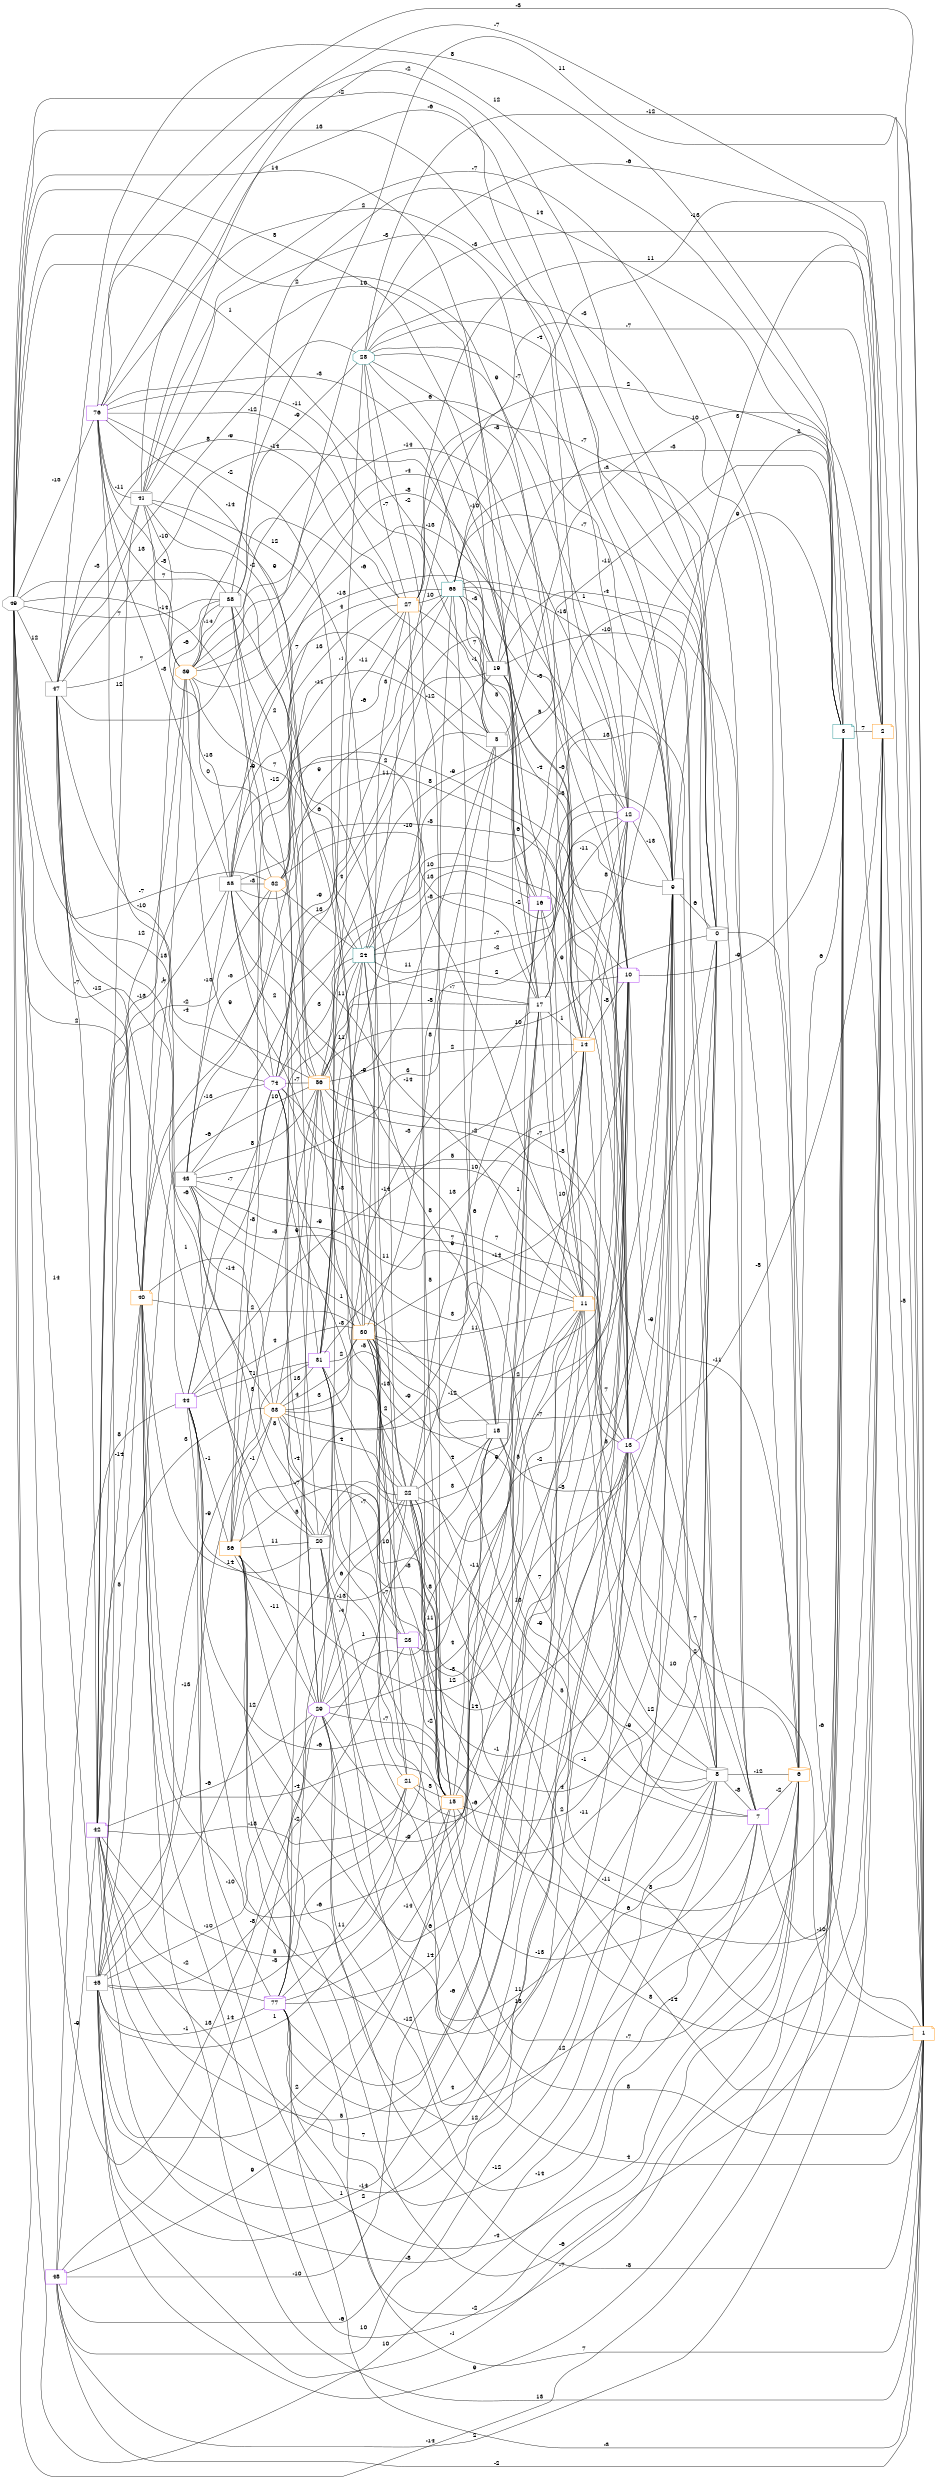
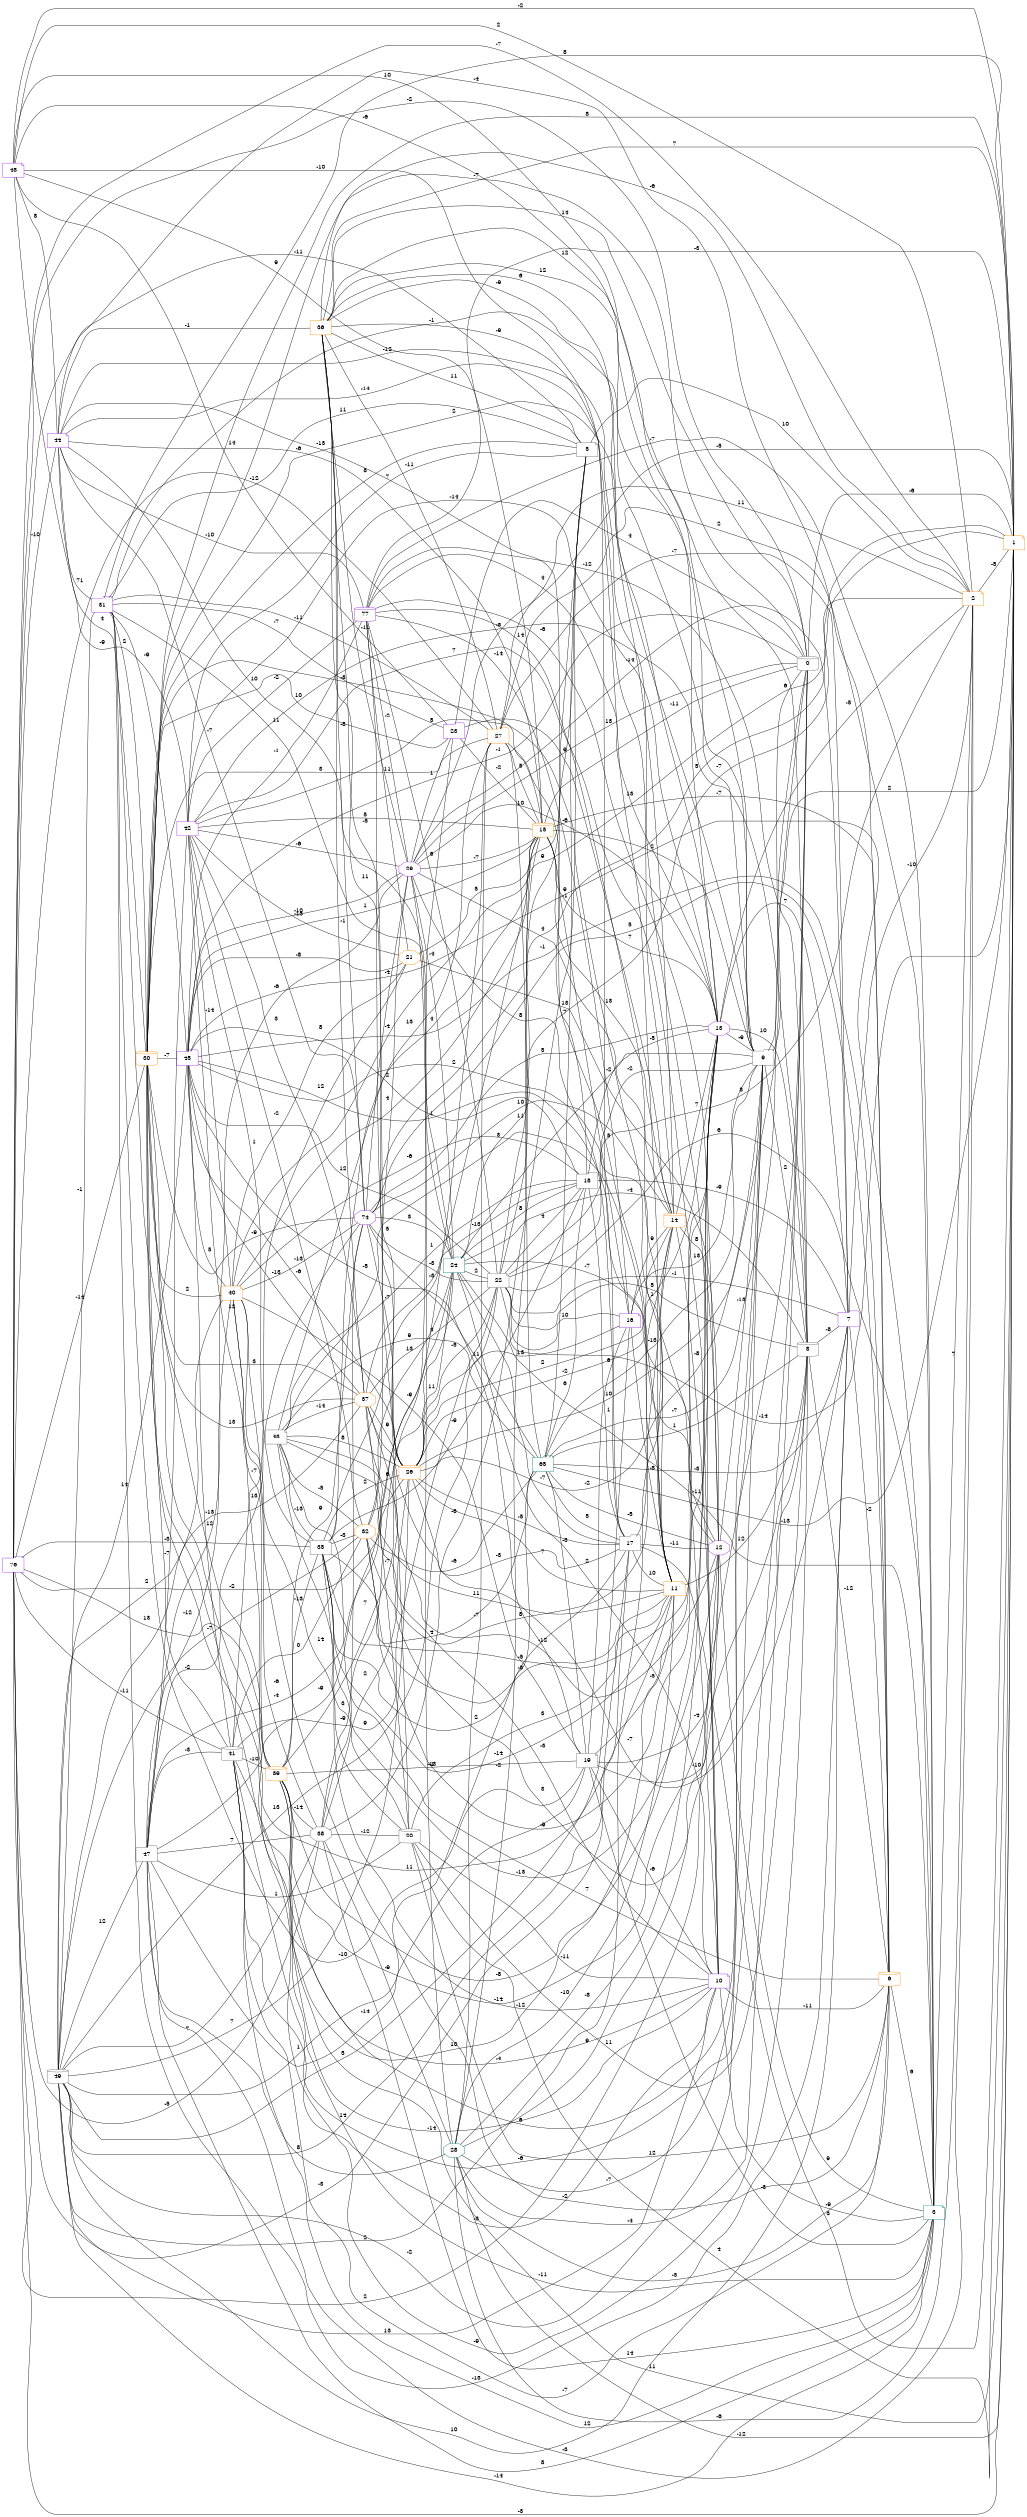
edge "36" -- "5": added, label "11"
edge "76" -- "49": removed, label "-13"
node "38": shape note -> octagon
node "49": shape octagon -> cylinder
node "27": shape note -> folder
edge "49" -- "31": label "-14" -> "-1"
node "39": shape octagon -> cylinder
edge "0" -- "45": added, label "-1"
node "35": shape folder -> note
node "56": label "56" -> "26"
edge "14" -- "31": now "14" -- "15"
node "30": shape folder -> cylinder
node "33": label "33" -> "37"
edge "30" -- "21": now "30" -- "45"
node "45": color gray40 -> purple
